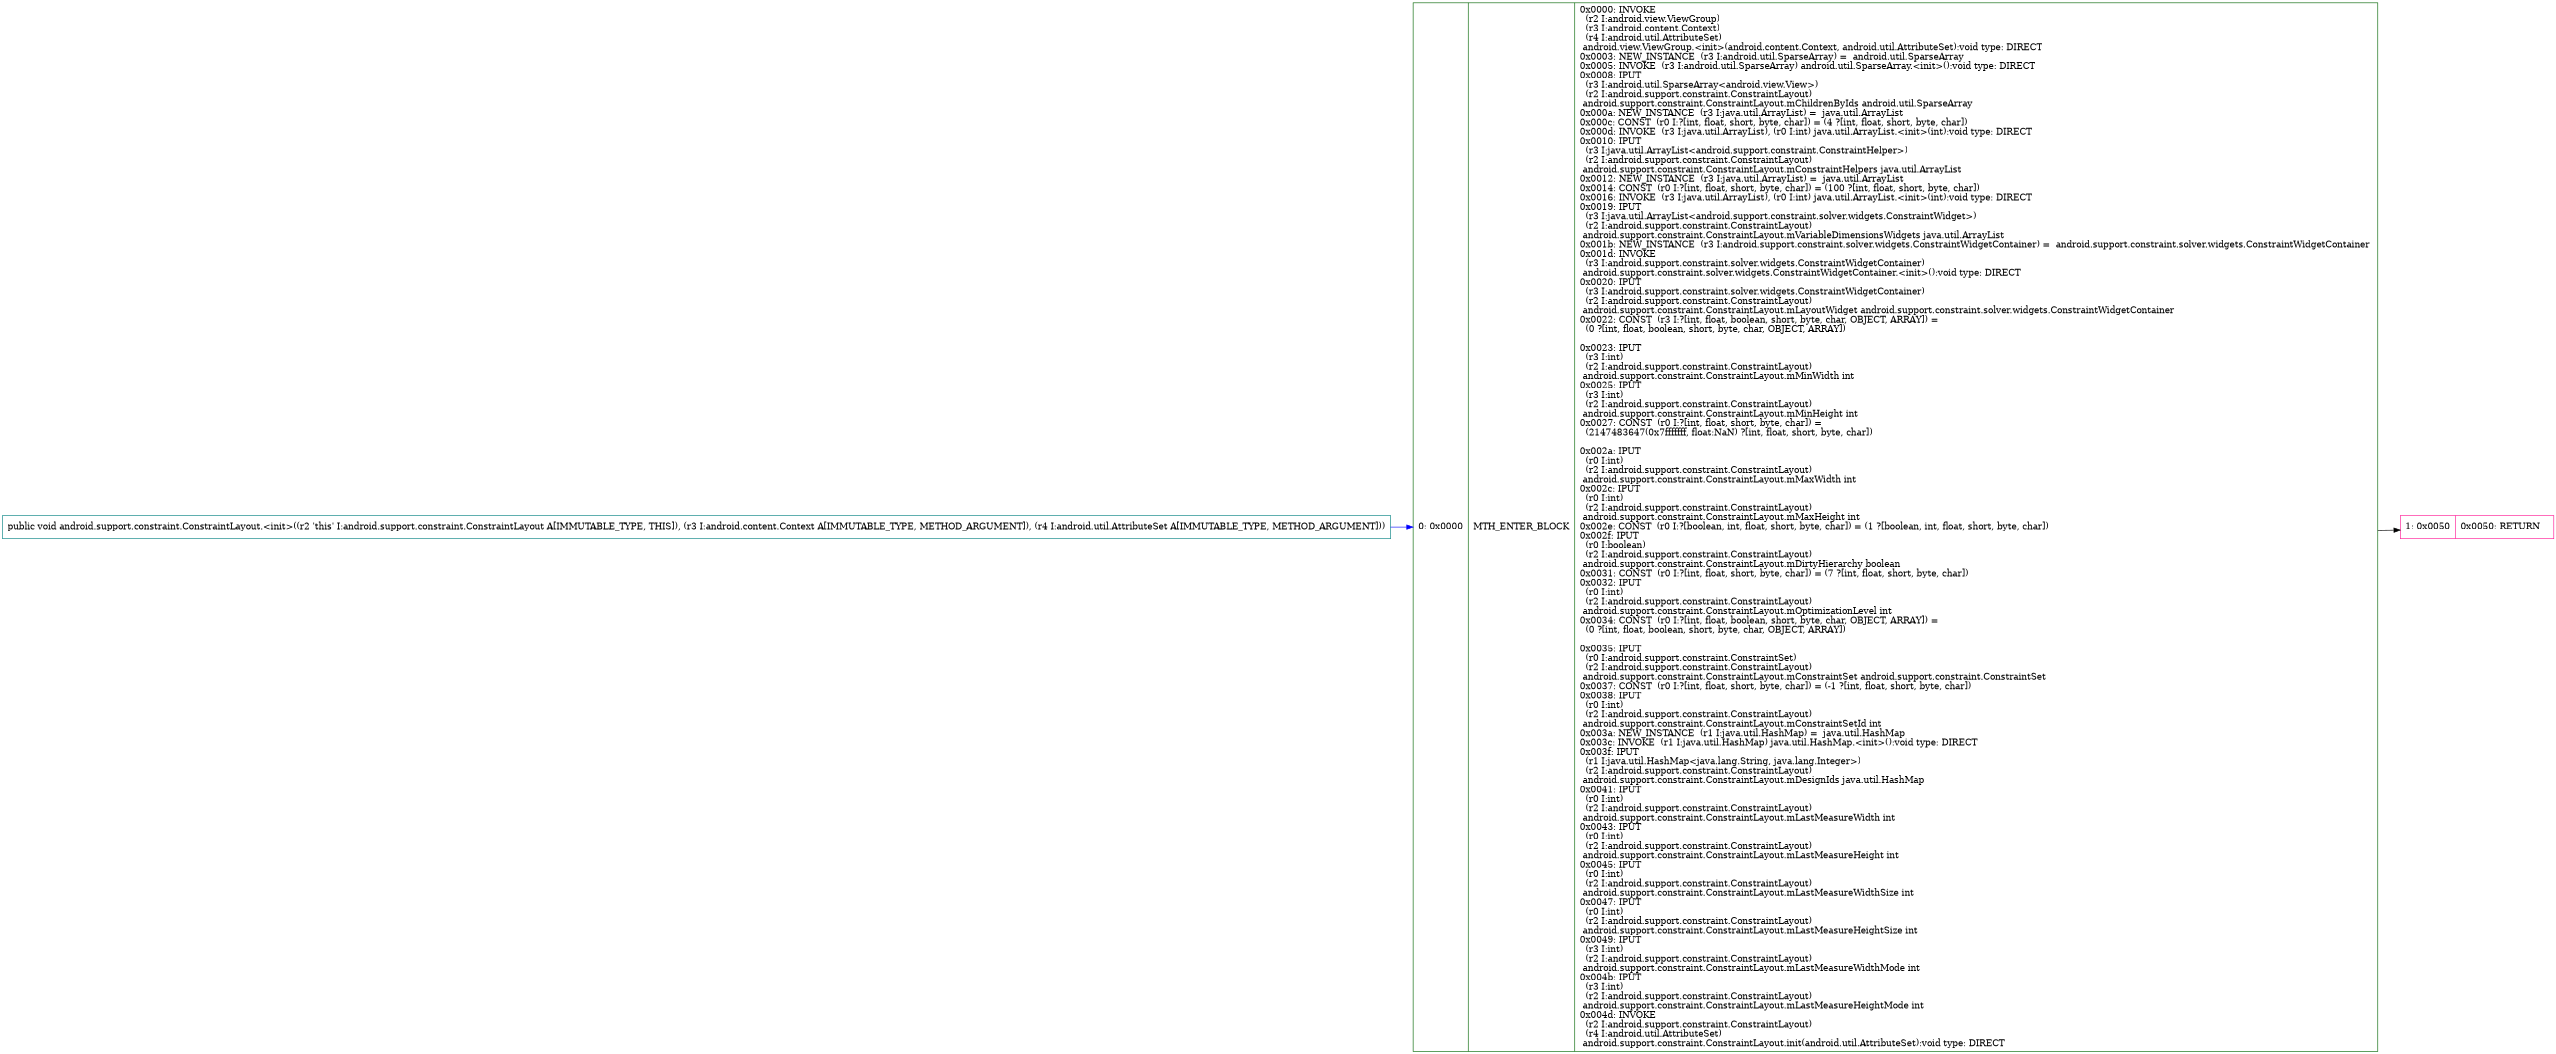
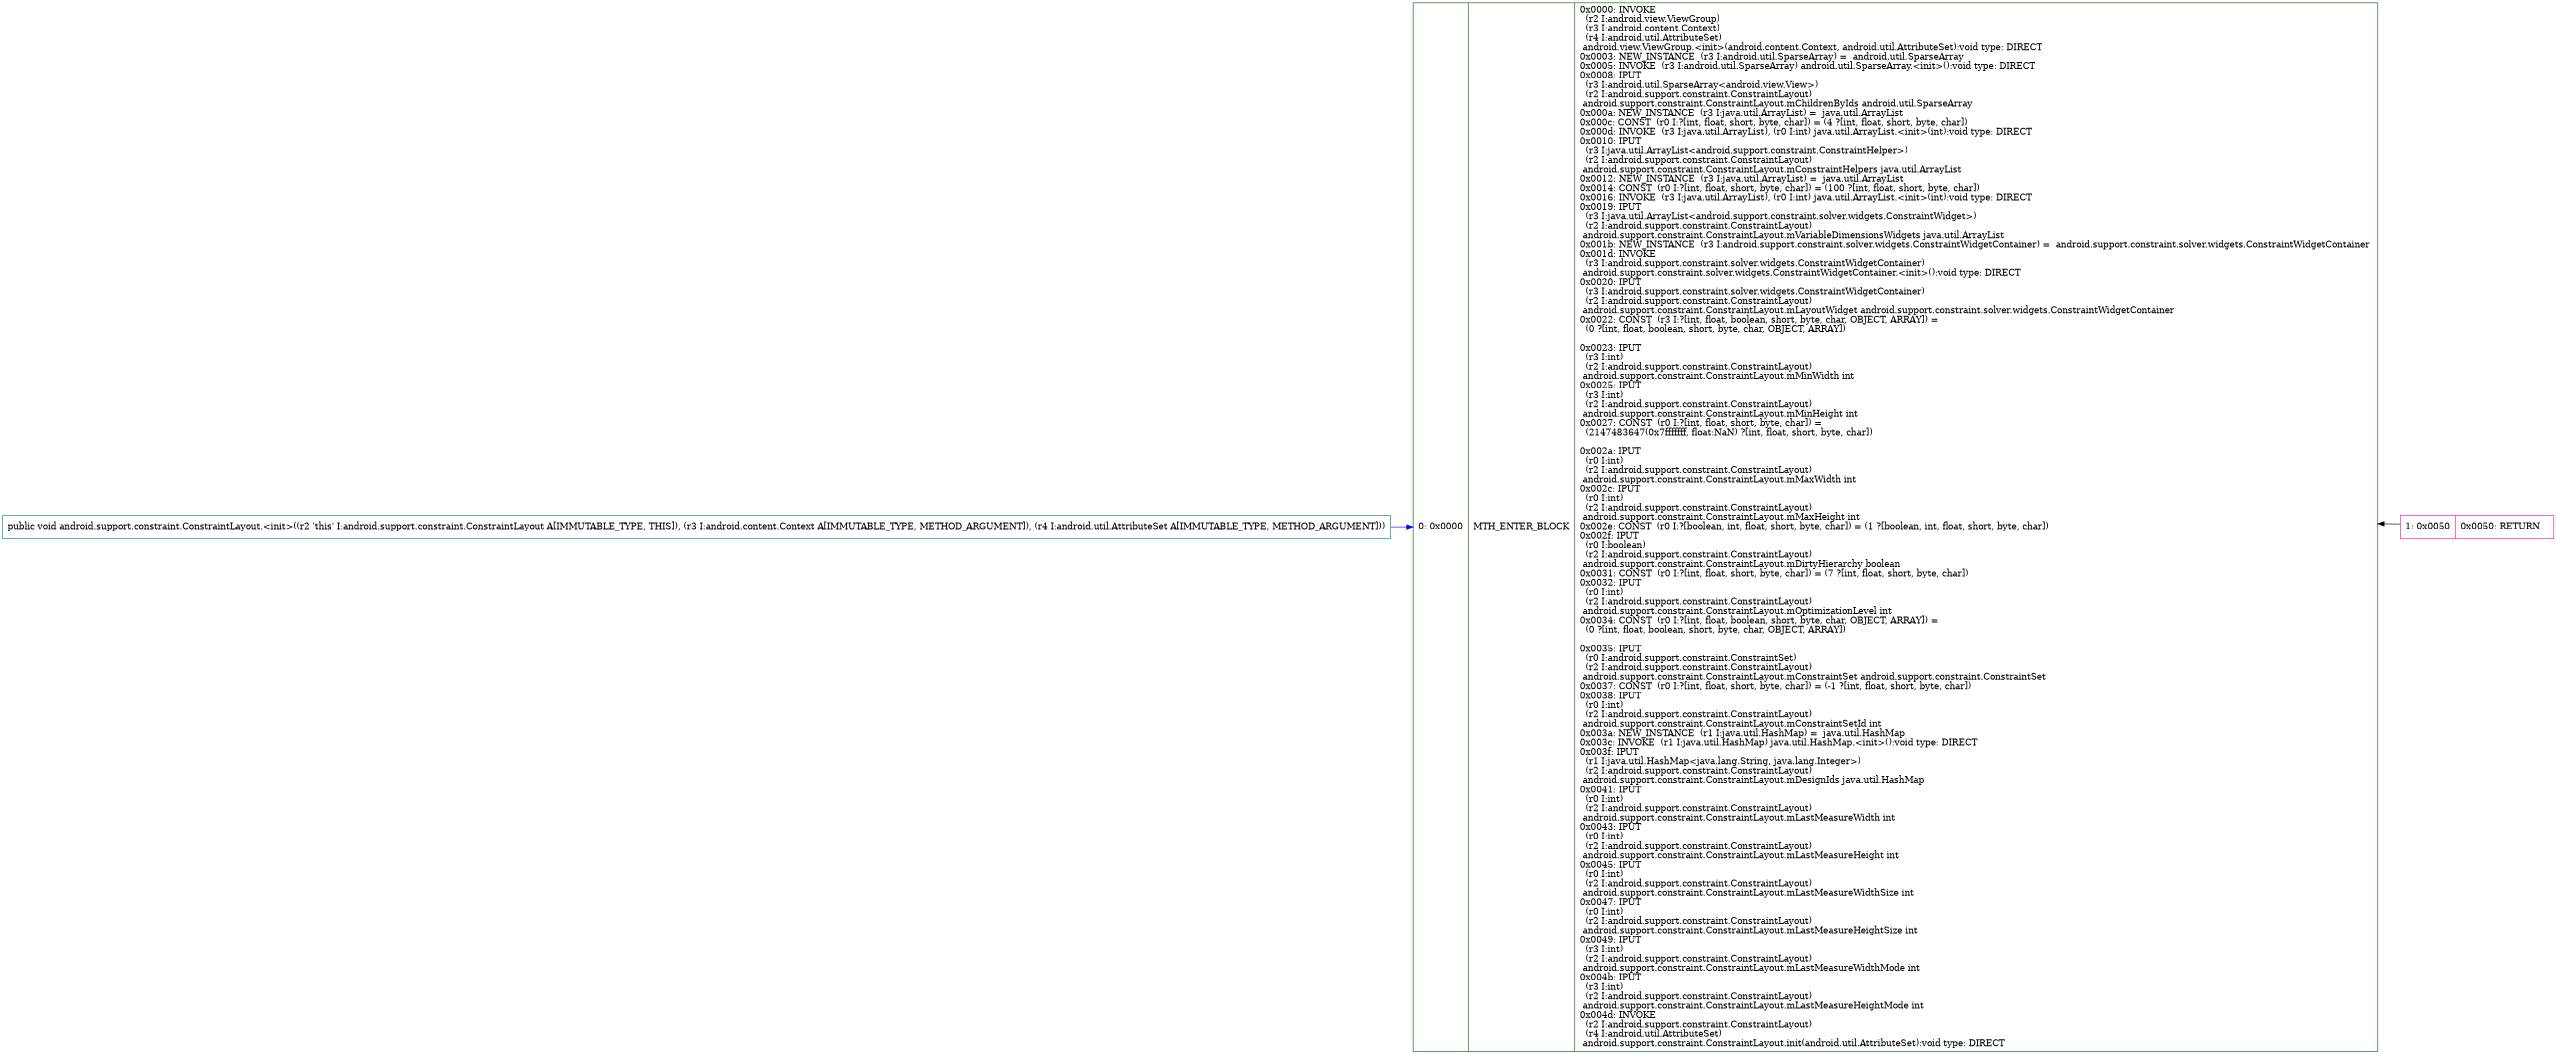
edge "0: 0x0000" -> "1: 0x0050": reversed
